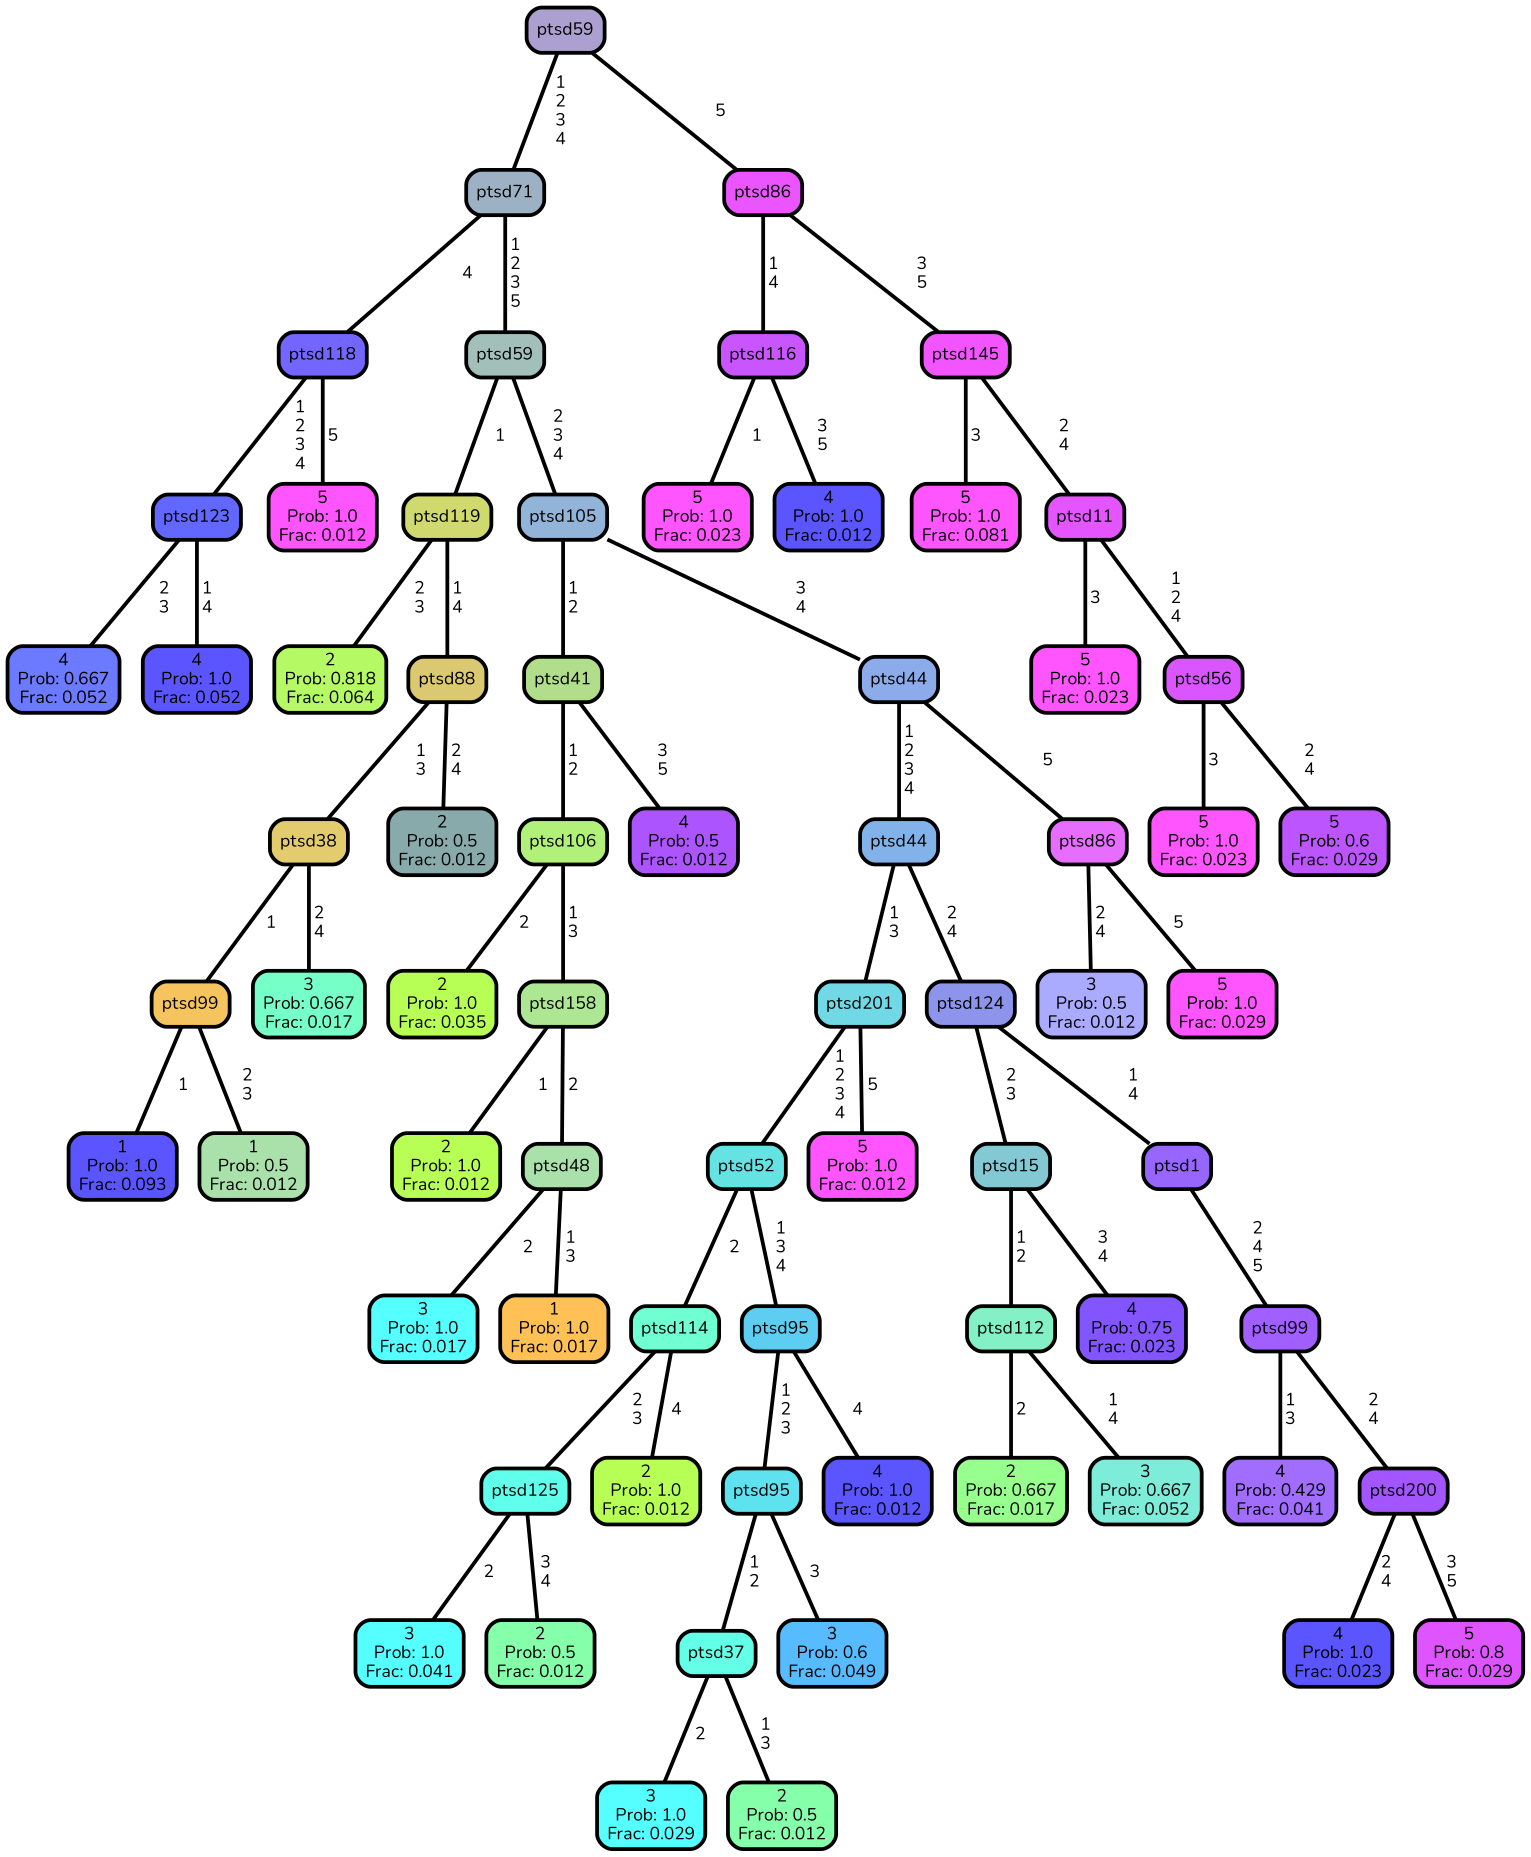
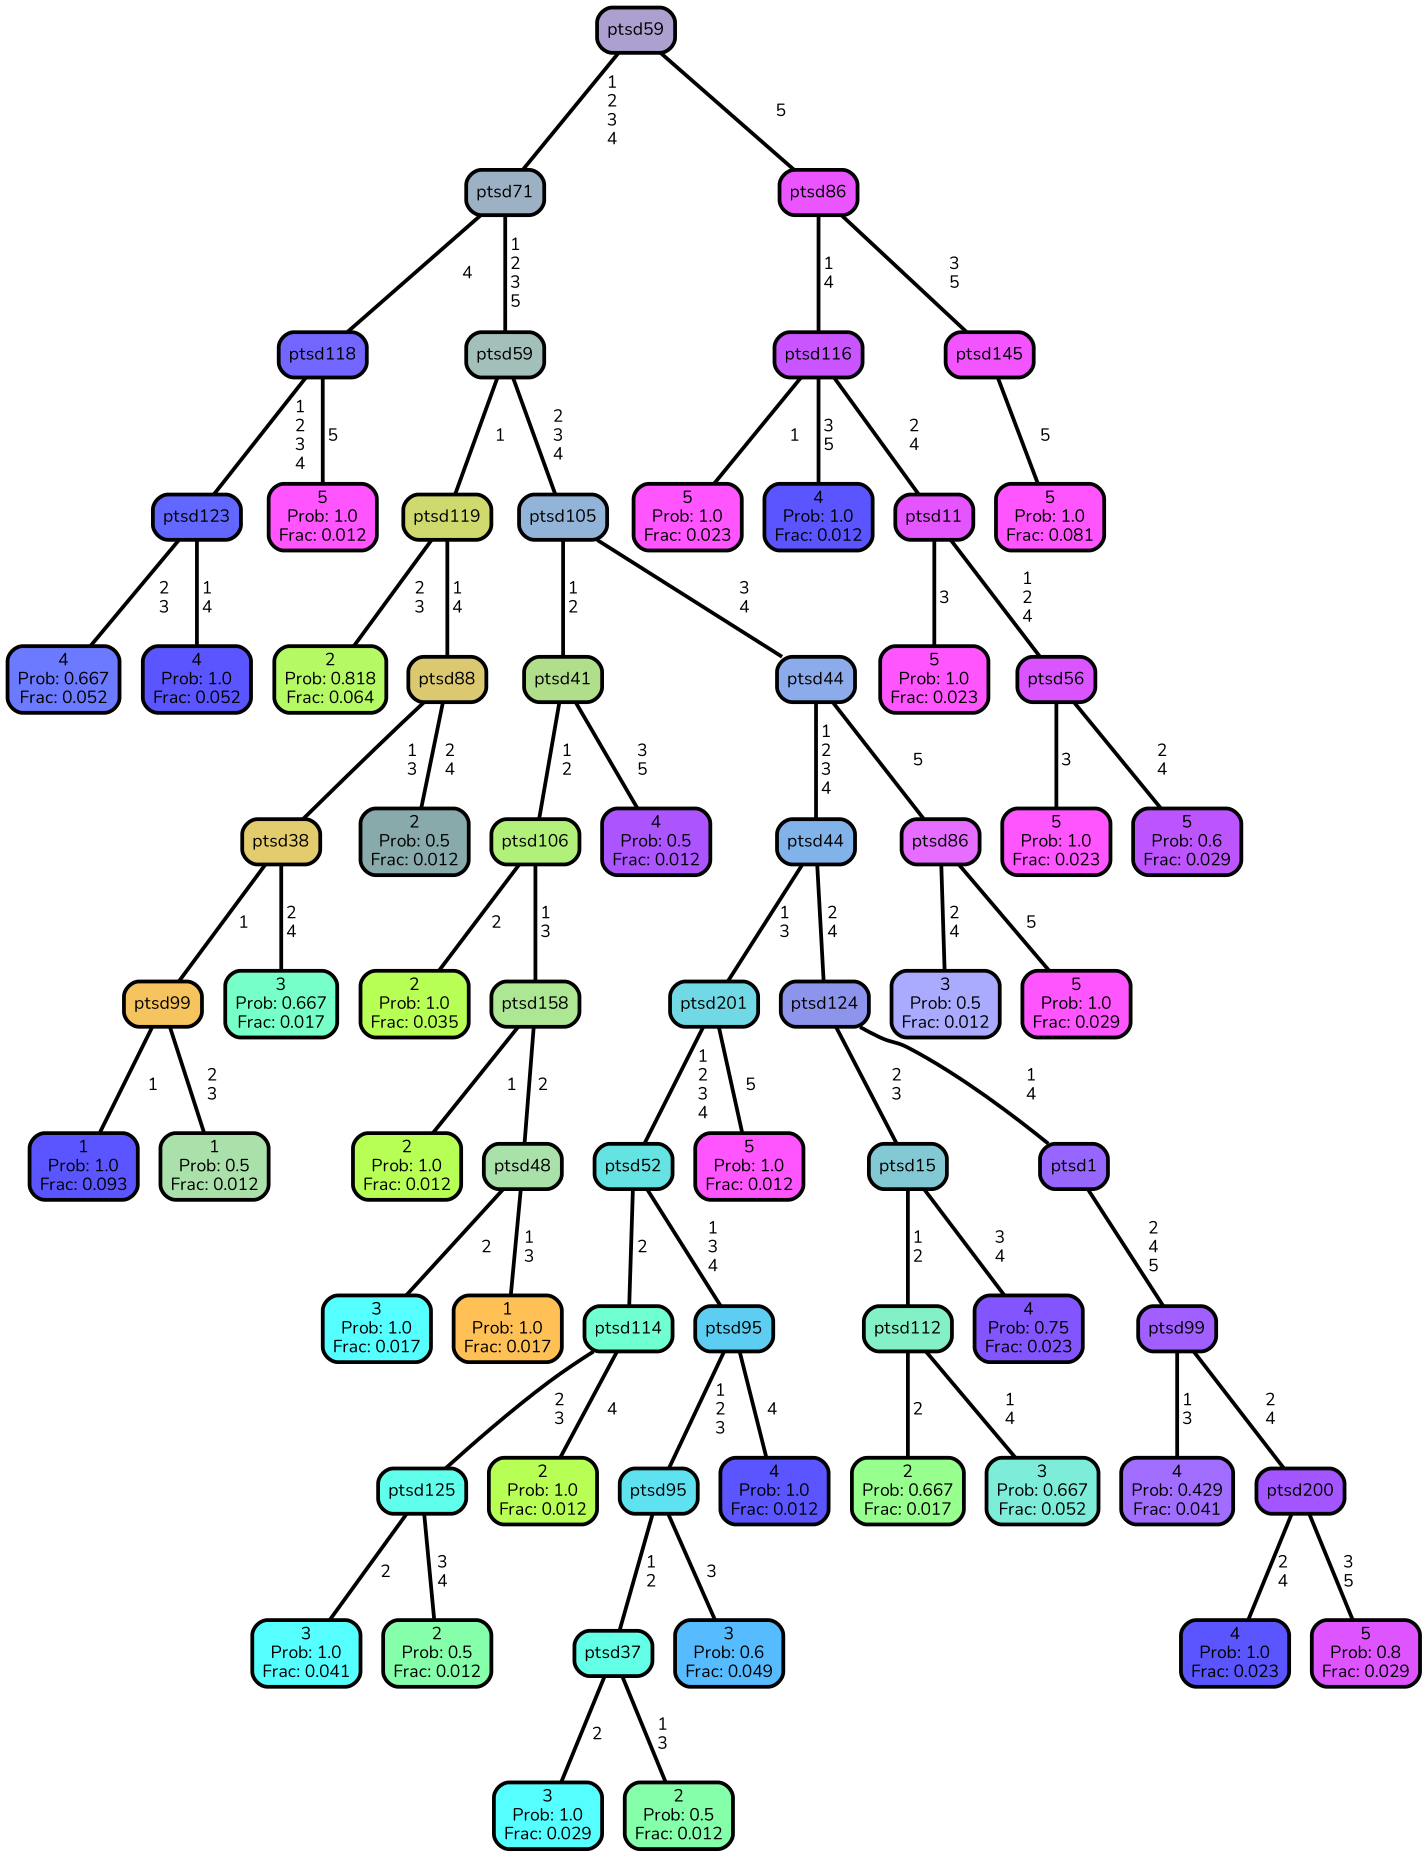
edge "ptsd145" -- "5 Prob: 1.0 Frac: 0.081": label " 3" -> " 5"
edge "ptsd145" -- "ptsd11": now "ptsd116" -- "ptsd11"
